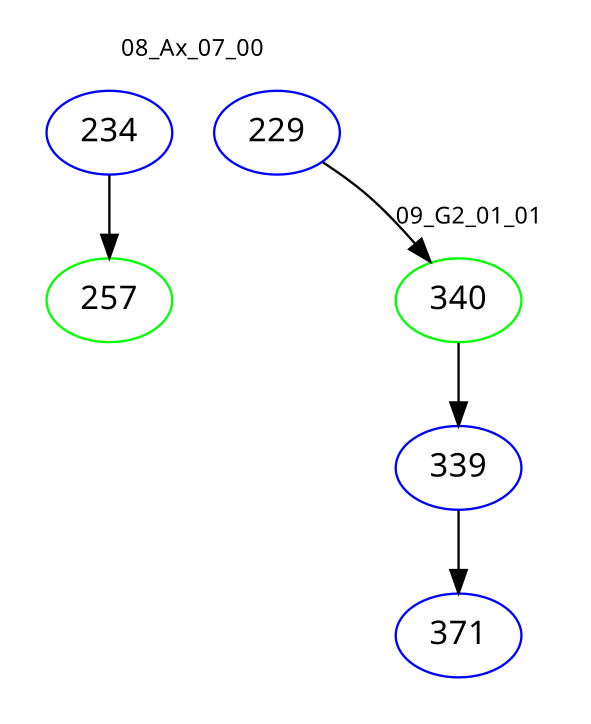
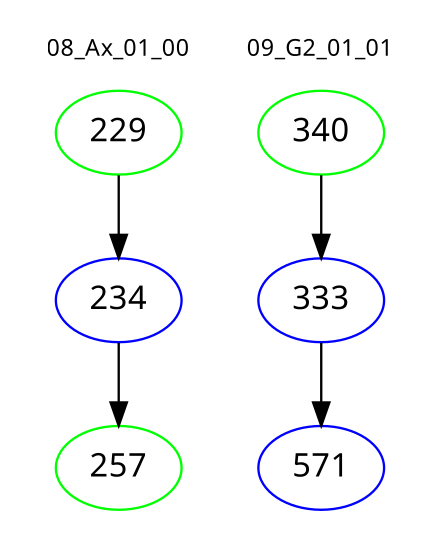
cluster "08_Ax_07_00": label "08_Ax_07_00" -> "08_Ax_01_00"
node "229": color blue -> green
edge "229" -> "340": now "229" -> "234"
node "339": label "339" -> "333"
node "371": label "371" -> "571"
